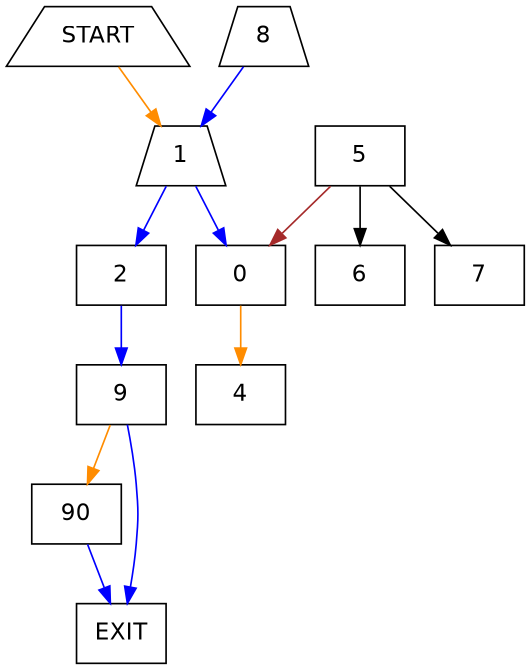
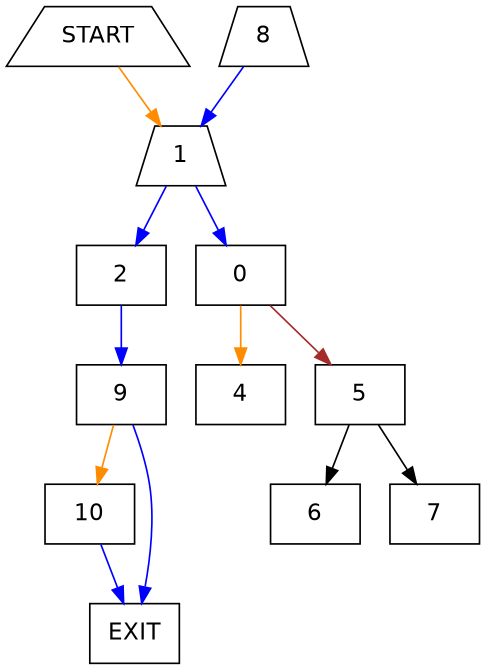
edge "5" -> "0": reversed
node "90": label "90" -> "10"
